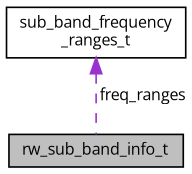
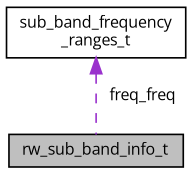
edge "rw_sub_band_info_t" -> "sub_band_frequency _ranges_t": label " freq_ranges" -> " freq_freq"
